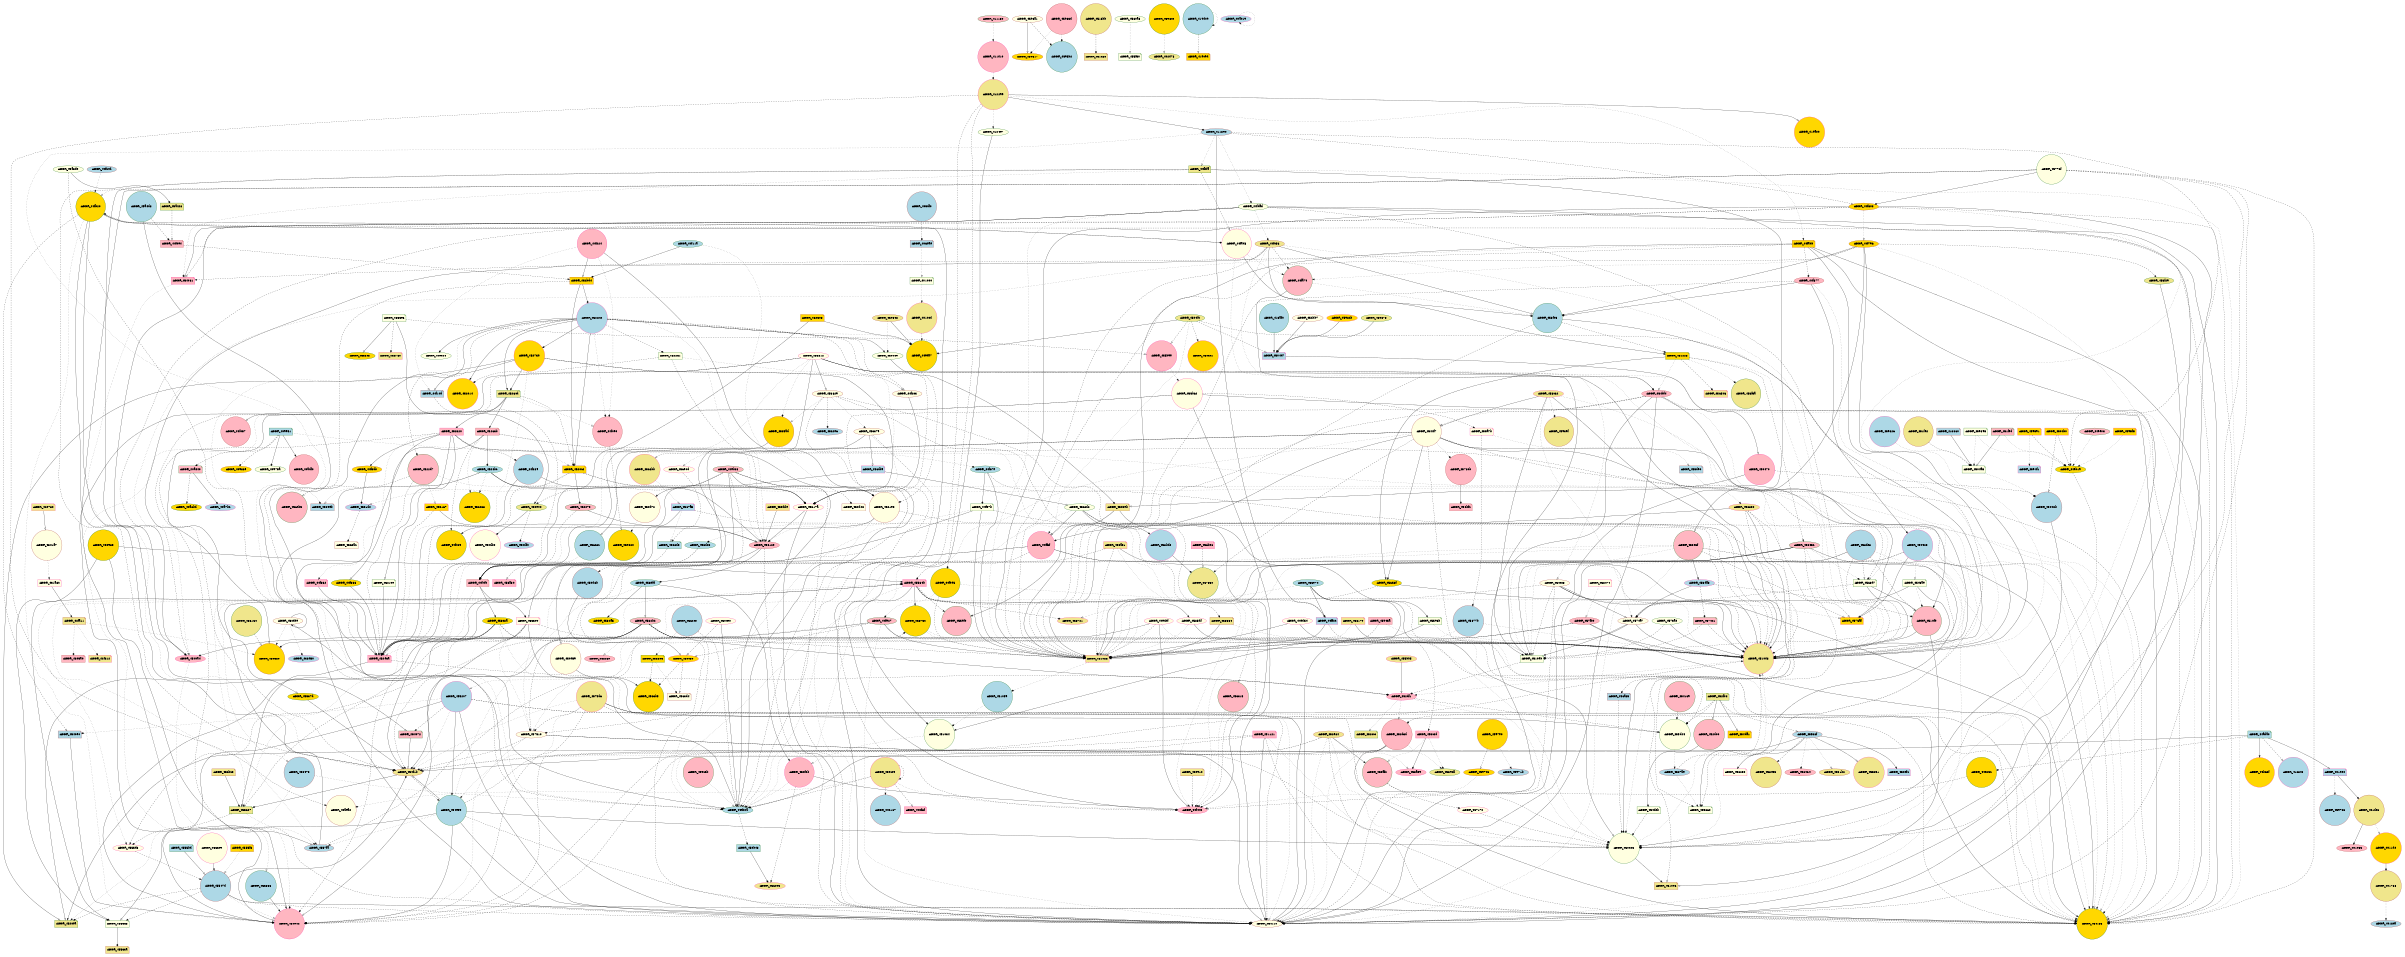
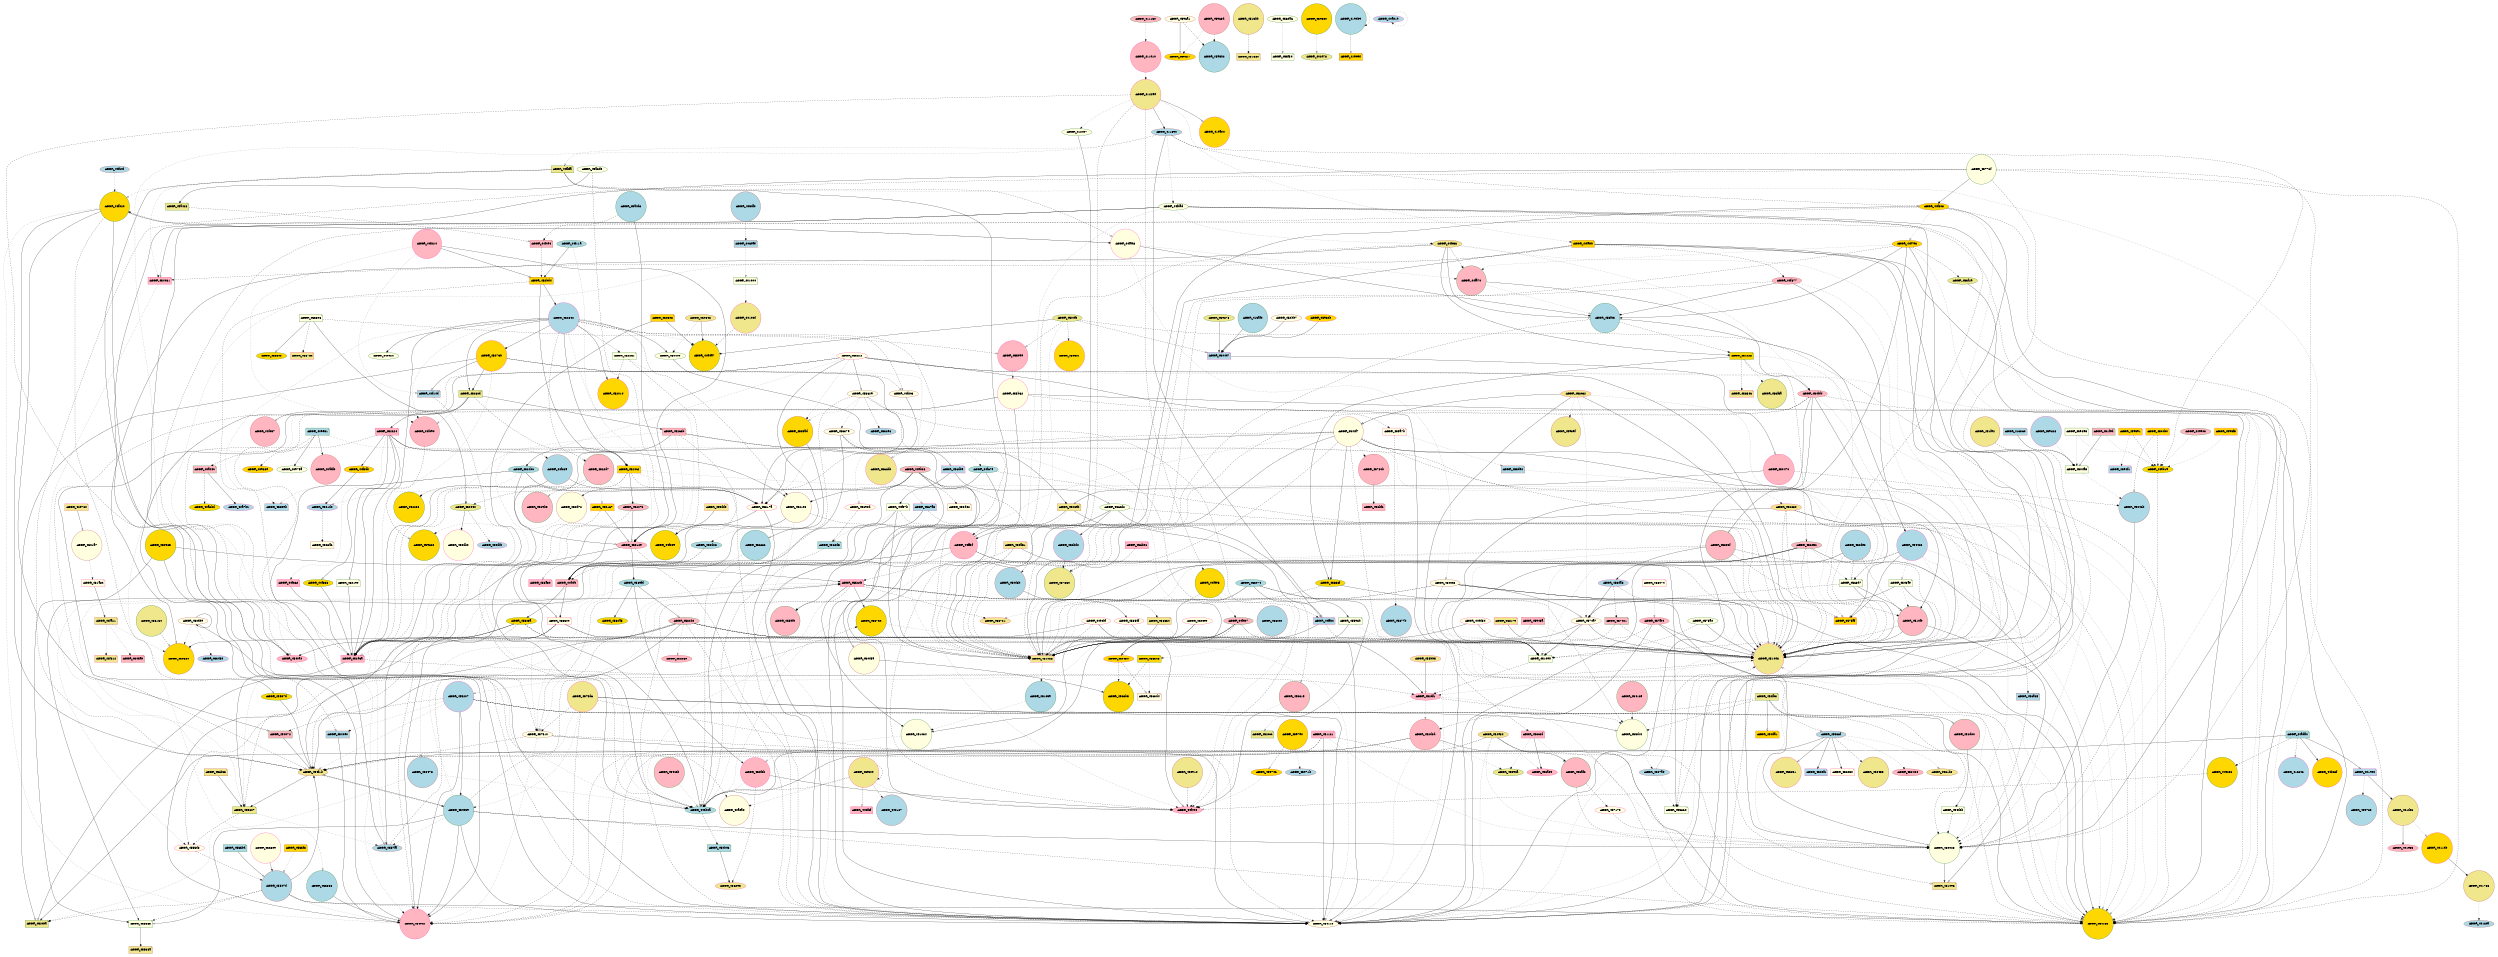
edge "ADDR_44f803" -> "ADDR_454031": removed
edge "ADDR_4562c0" -> "ADDR_44eb0a": removed
node "ADDR_43e910": shape note -> circle
